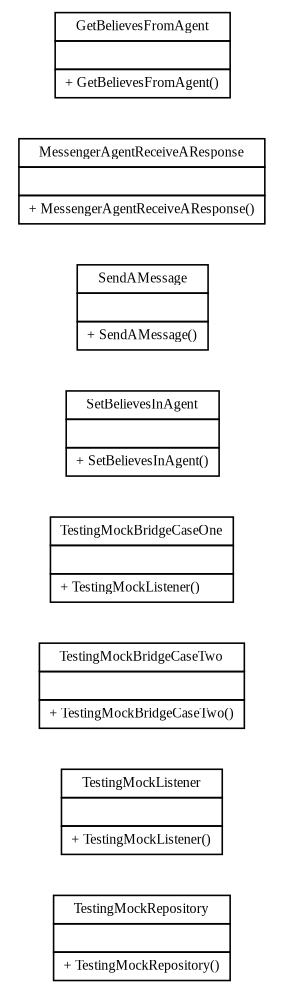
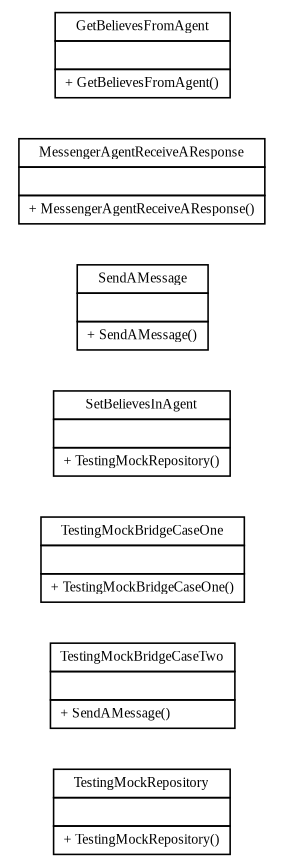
node "SetBelievesInAgent": text "+ SetBelievesInAgent()" -> "+ TestingMockRepository()"
node "TestingMockBridgeCaseOne": text "+ TestingMockListener()" -> "+ TestingMockBridgeCaseOne()"
node "TestingMockBridgeCaseTwo": text "+ TestingMockBridgeCaseTwo()" -> "+ SendAMessage()"
node "TestingMockListener": removed
